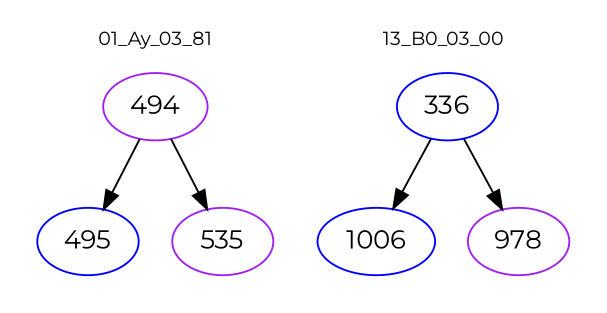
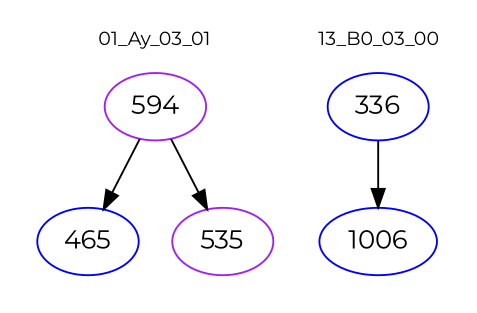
cluster "01_Ay_03_81": label "01_Ay_03_81" -> "01_Ay_03_01"
node "494": label "494" -> "594"
node "495": label "495" -> "465"
node "978": removed
